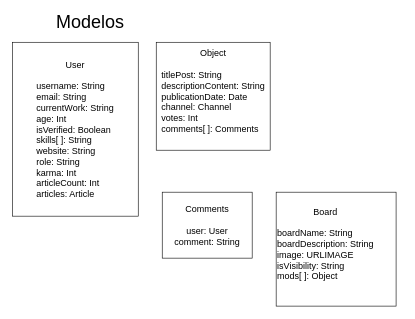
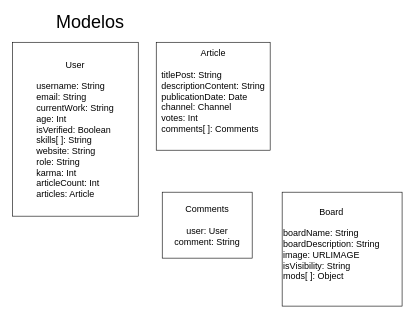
node "Object titlePost: String descriptionContent: String publicationDate: Date channel: Channel votes: Int comments[ ]: Comments": label "Object titlePost: String descriptionContent: String publicationDate: Date channel: Channel votes: Int comments[ ]: Comments" -> "Article titlePost: String descriptionContent: String publicationDate: Date channel: Channel votes: Int comments[ ]: Comments"
node "Board boardName: String boardDescription: String image: URLIMAGE isVisibility: String mods[ ]: Object": moved (336, 249) -> (342, 249)
